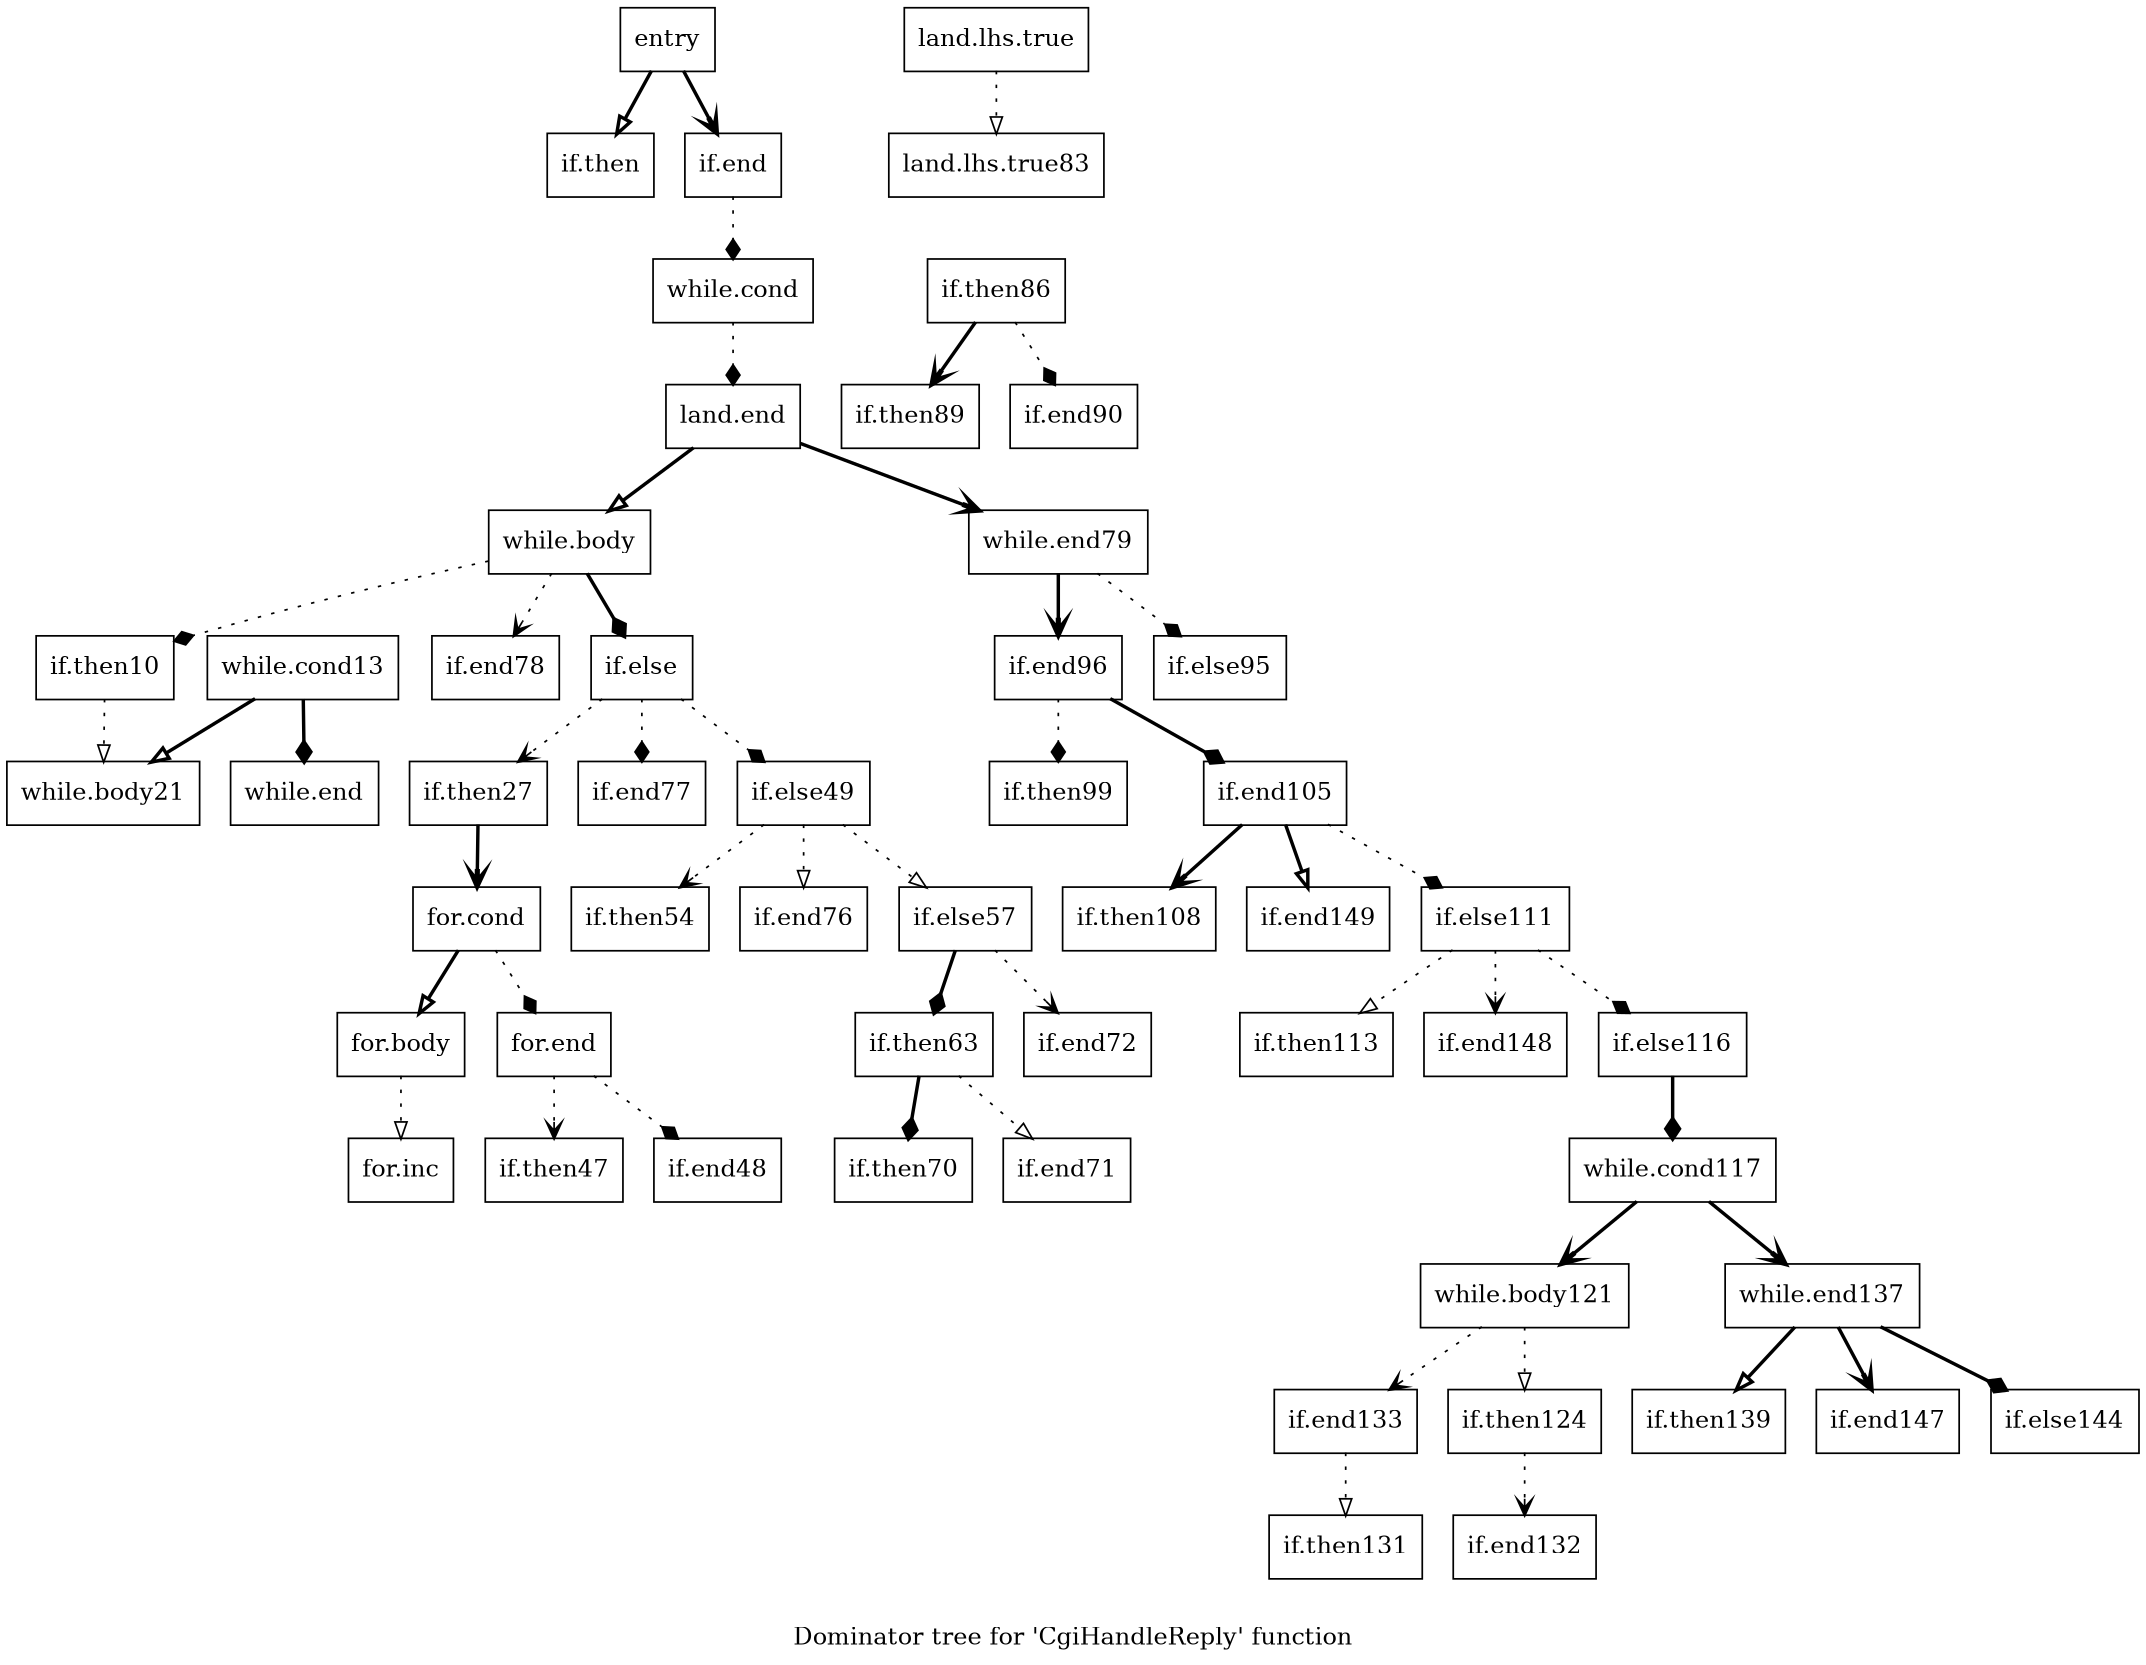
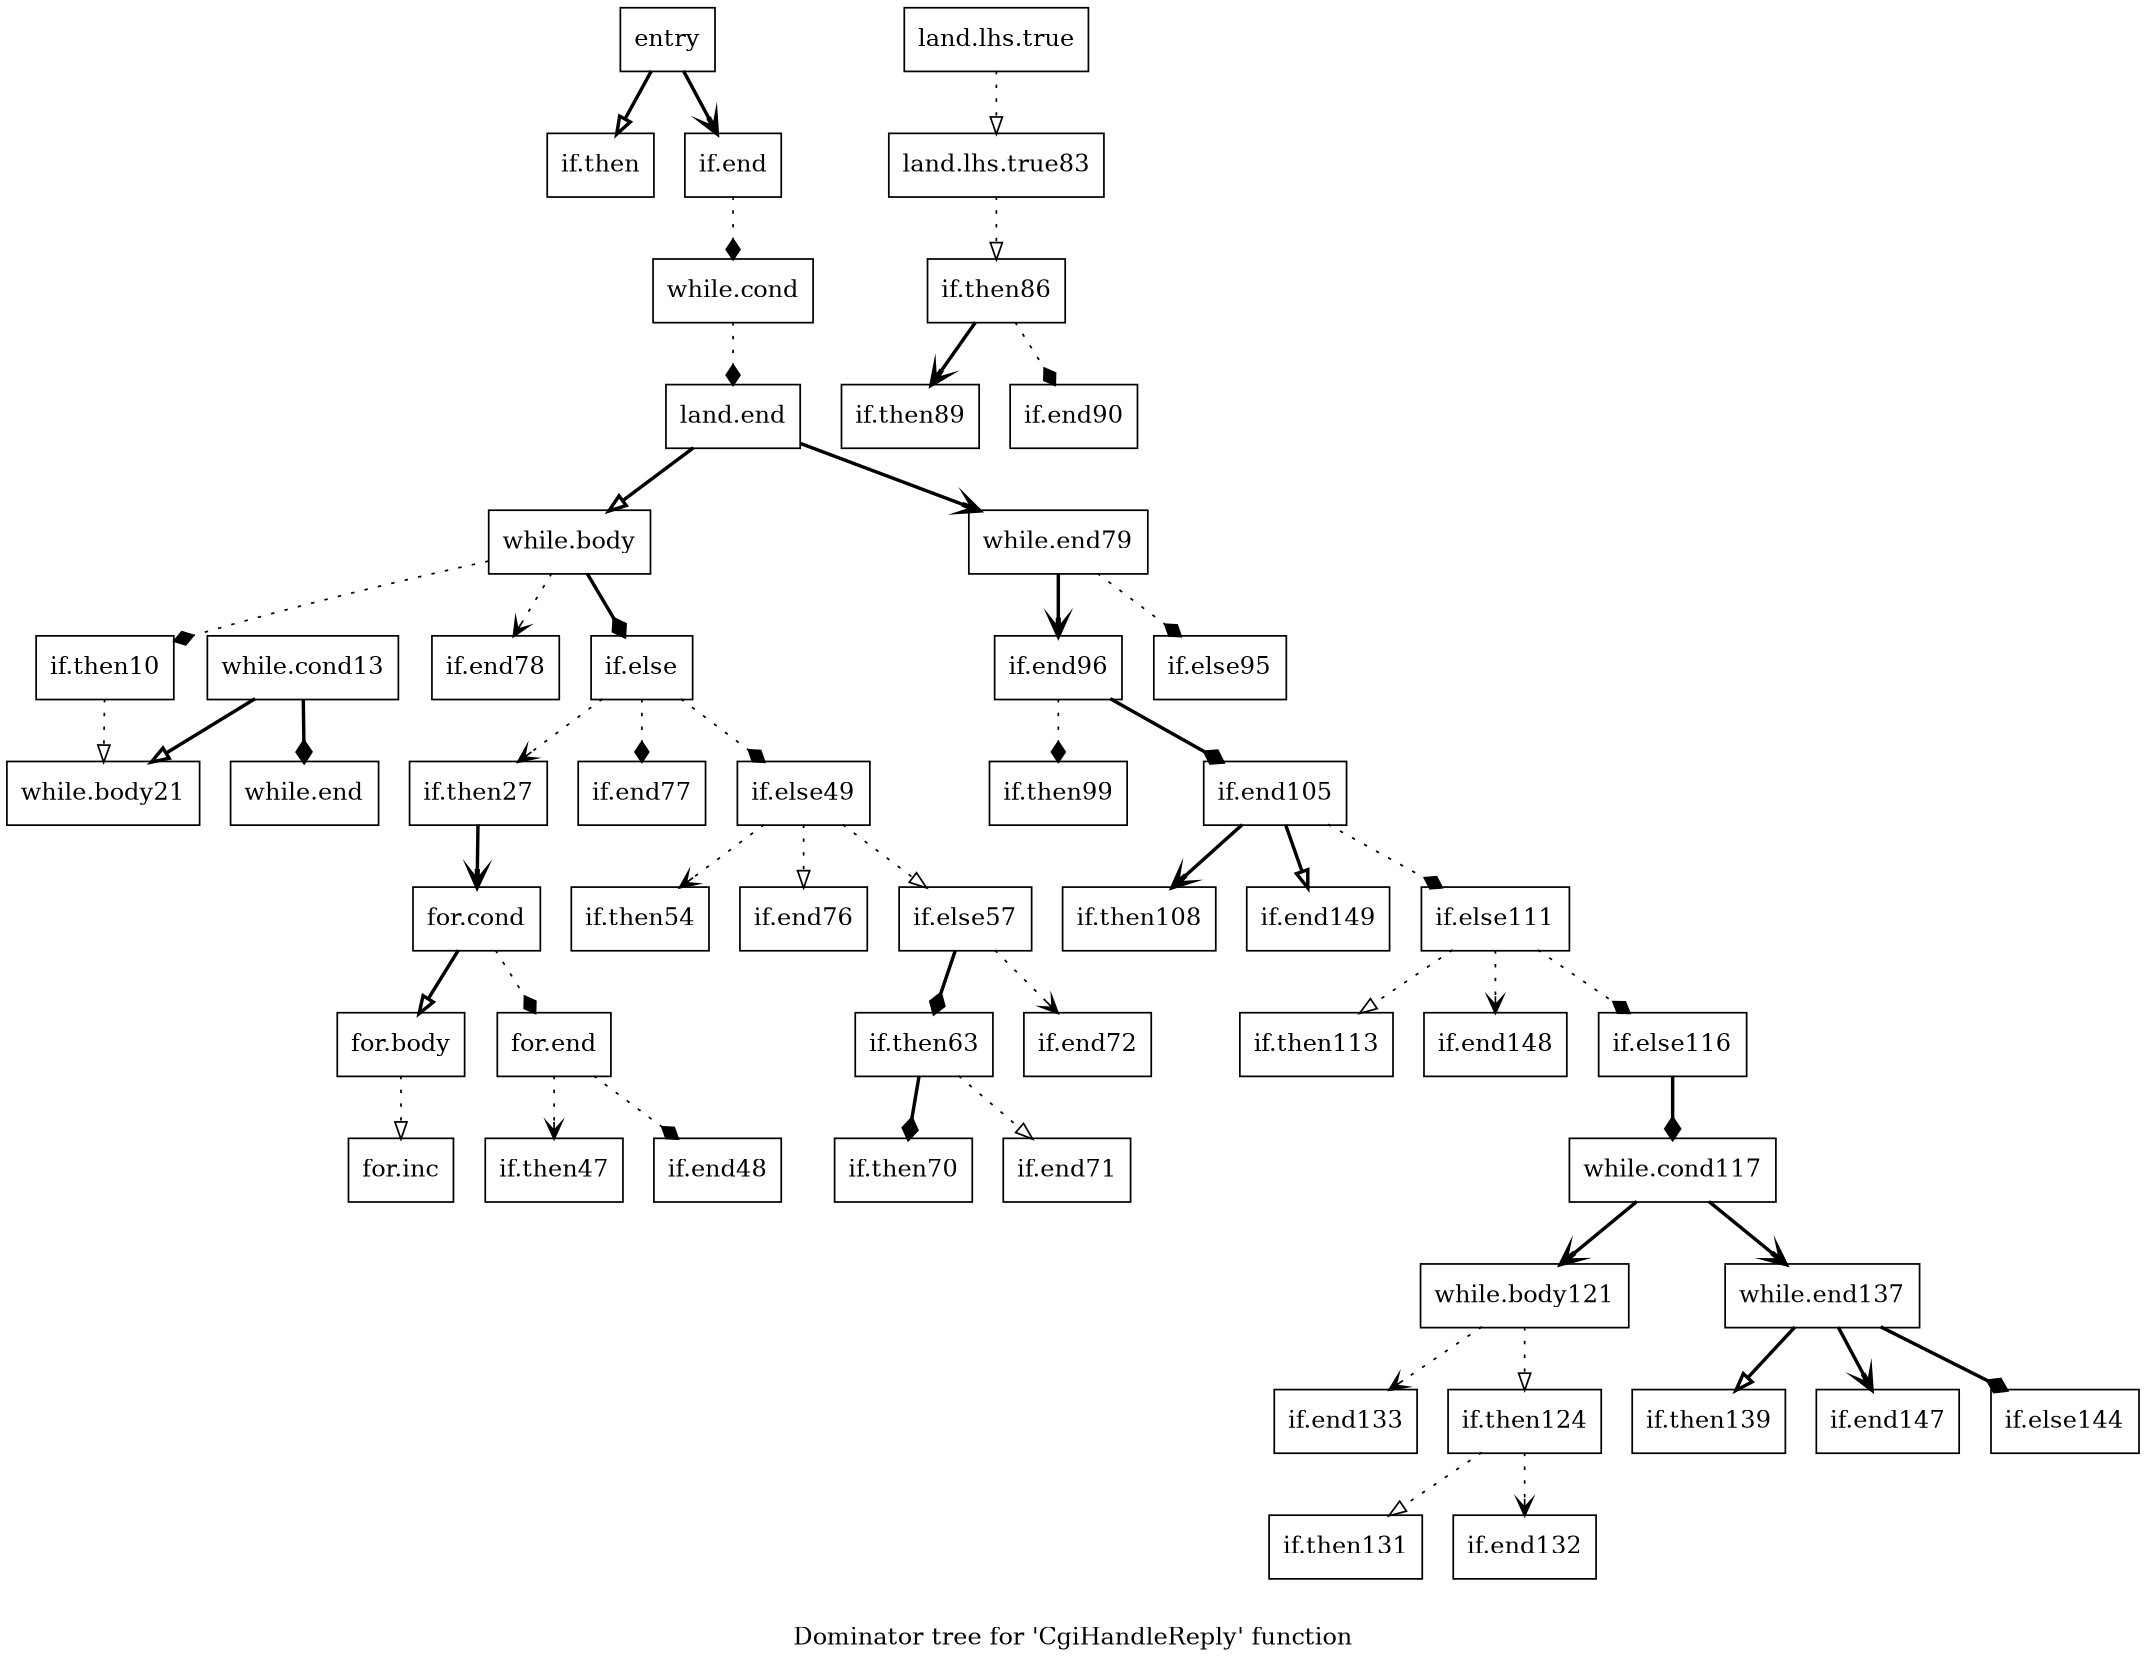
edge "land.lhs.true83" -> "if.then86": added
edge "if.end133" -> "if.then131": now "if.then124" -> "if.then131"
